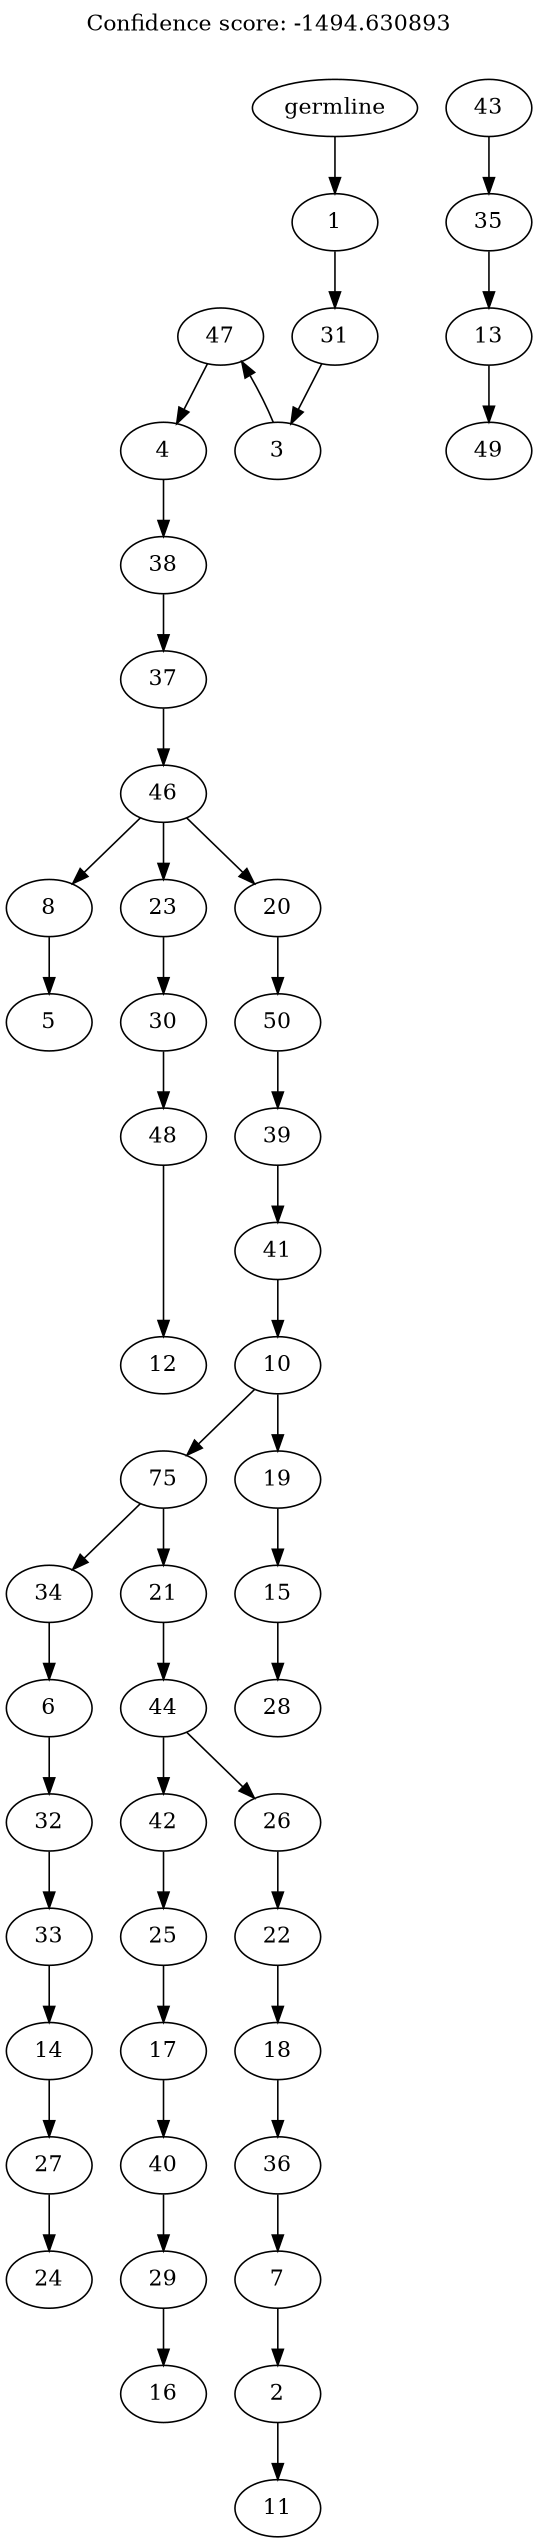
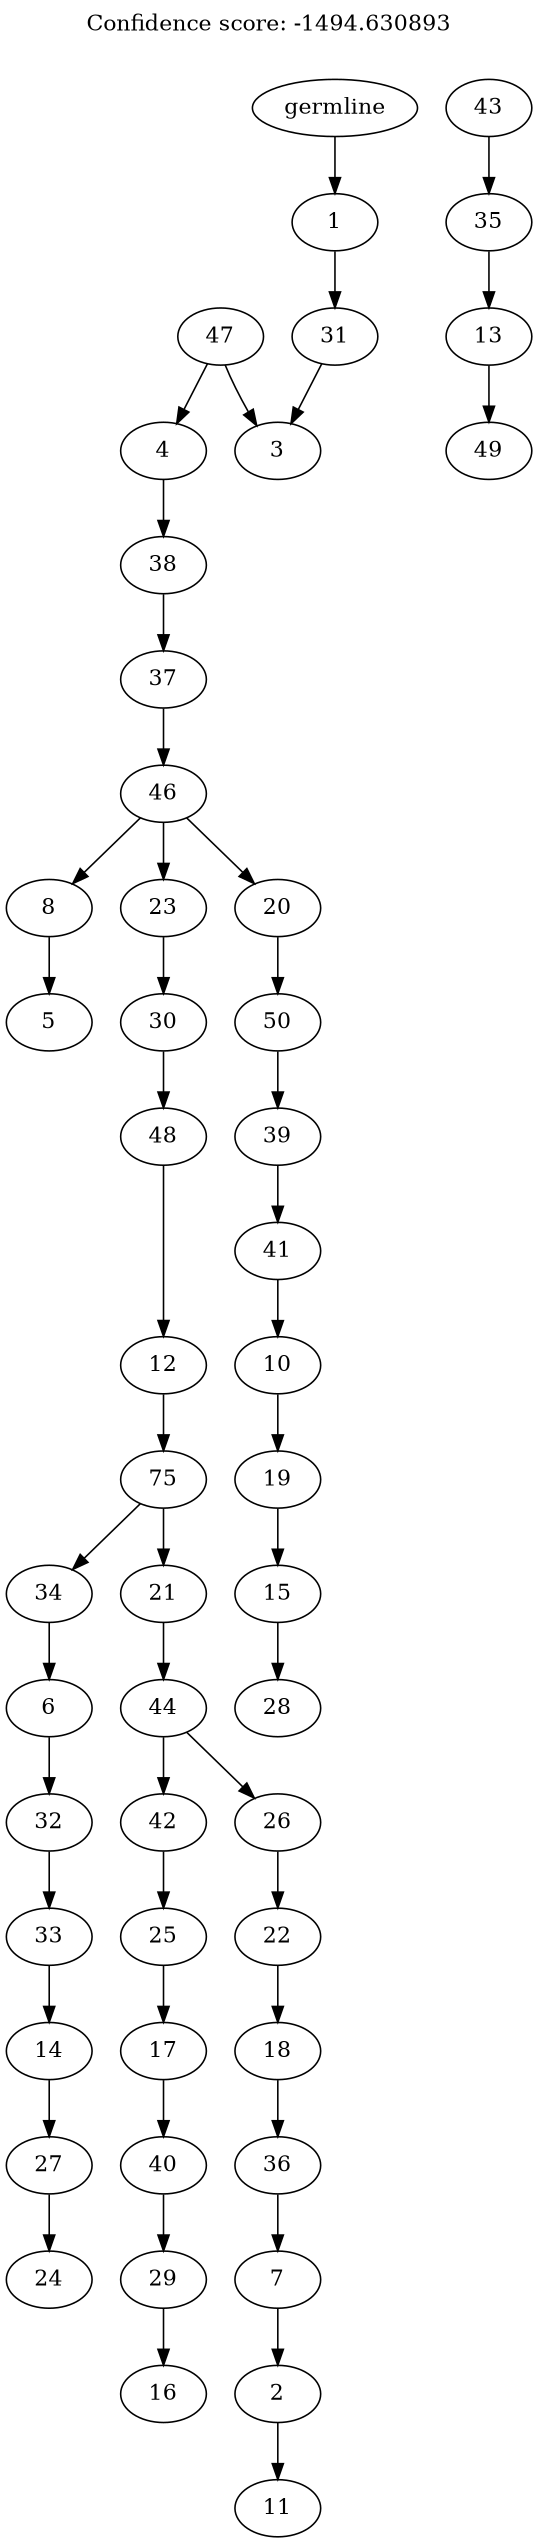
edge "3" -> "47": reversed
edge "10" -> "75": now "12" -> "75"
